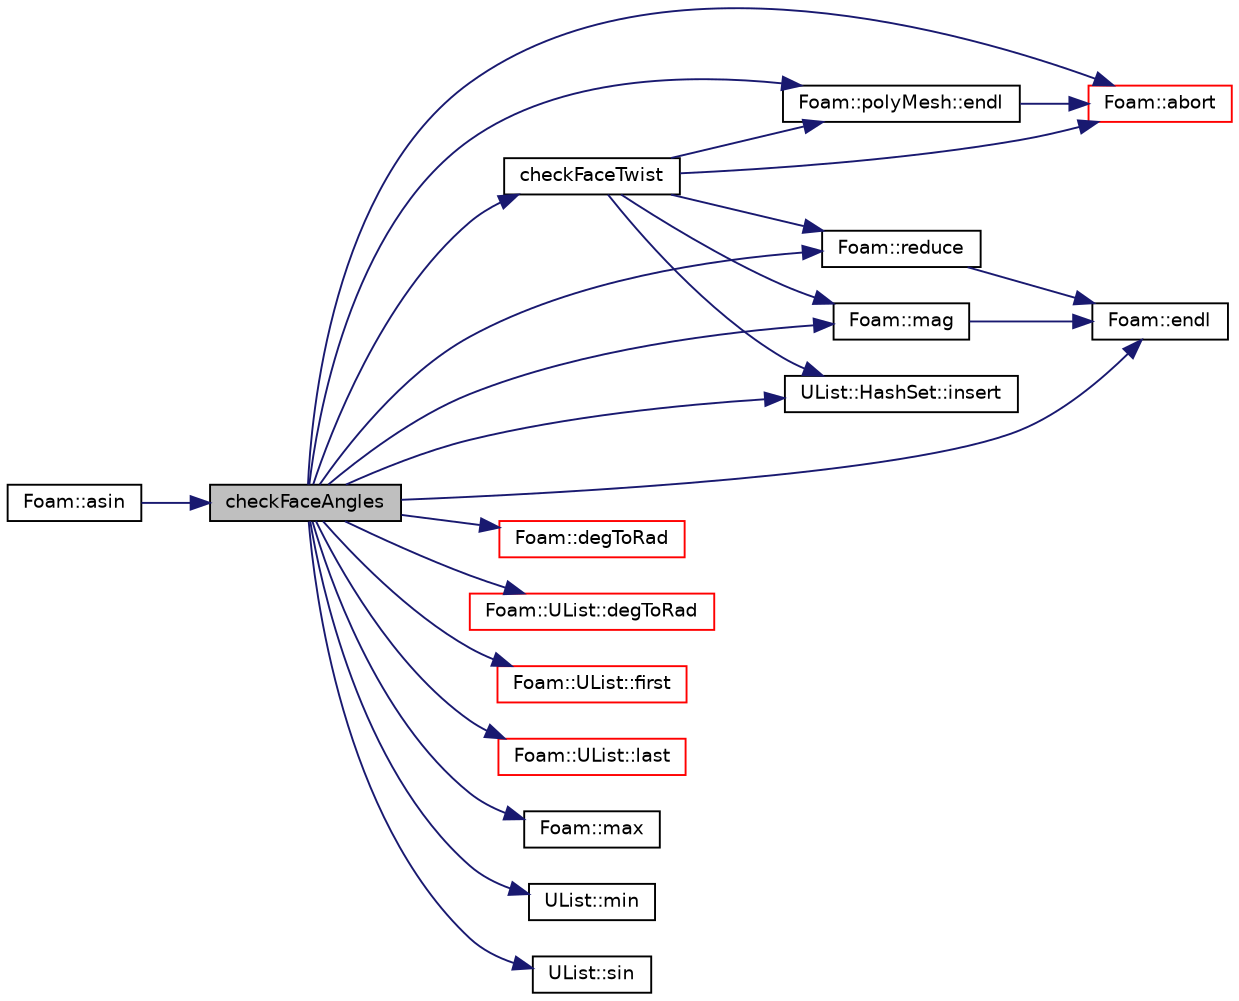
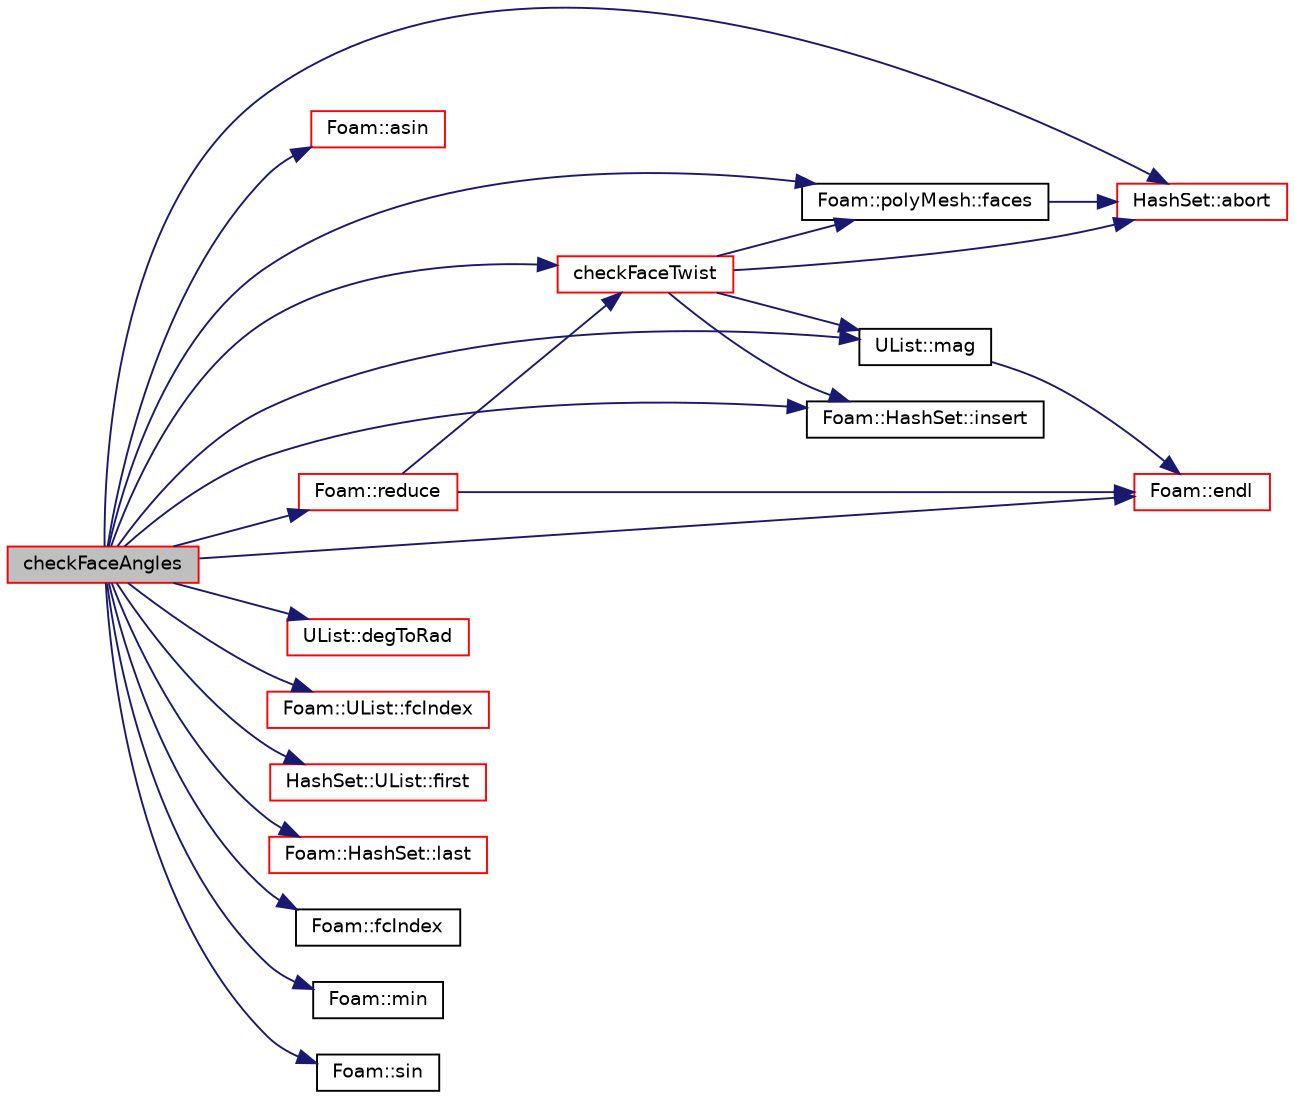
node "Foam::polyMesh::endl": label "Foam::polyMesh::endl" -> "Foam::polyMesh::faces"
node "Foam::abort": label "Foam::abort" -> "HashSet::abort"
node "checkFaceTwist": color black -> red
edge "checkFaceTwist" -> "Foam::reduce": reversed
node "Foam::reduce": color black -> red
node "Foam::mag": label "Foam::mag" -> "UList::mag"
node "Foam::endl": color black -> red
node "UList::HashSet::insert": label "UList::HashSet::insert" -> "Foam::HashSet::insert"
node "Foam::asin": color black -> red
edge "Foam::asin" -> "checkFaceAngles": reversed
node "checkFaceAngles": color black -> red
node "Foam::degToRad": label "Foam::degToRad" -> "UList::degToRad"
node "Foam::UList::degToRad": label "Foam::UList::degToRad" -> "Foam::UList::fcIndex"
node "Foam::UList::first": label "Foam::UList::first" -> "HashSet::UList::first"
node "Foam::UList::last": label "Foam::UList::last" -> "Foam::HashSet::last"
node "Foam::max": label "Foam::max" -> "Foam::fcIndex"
node "UList::min": label "UList::min" -> "Foam::min"
node "UList::sin": label "UList::sin" -> "Foam::sin"
